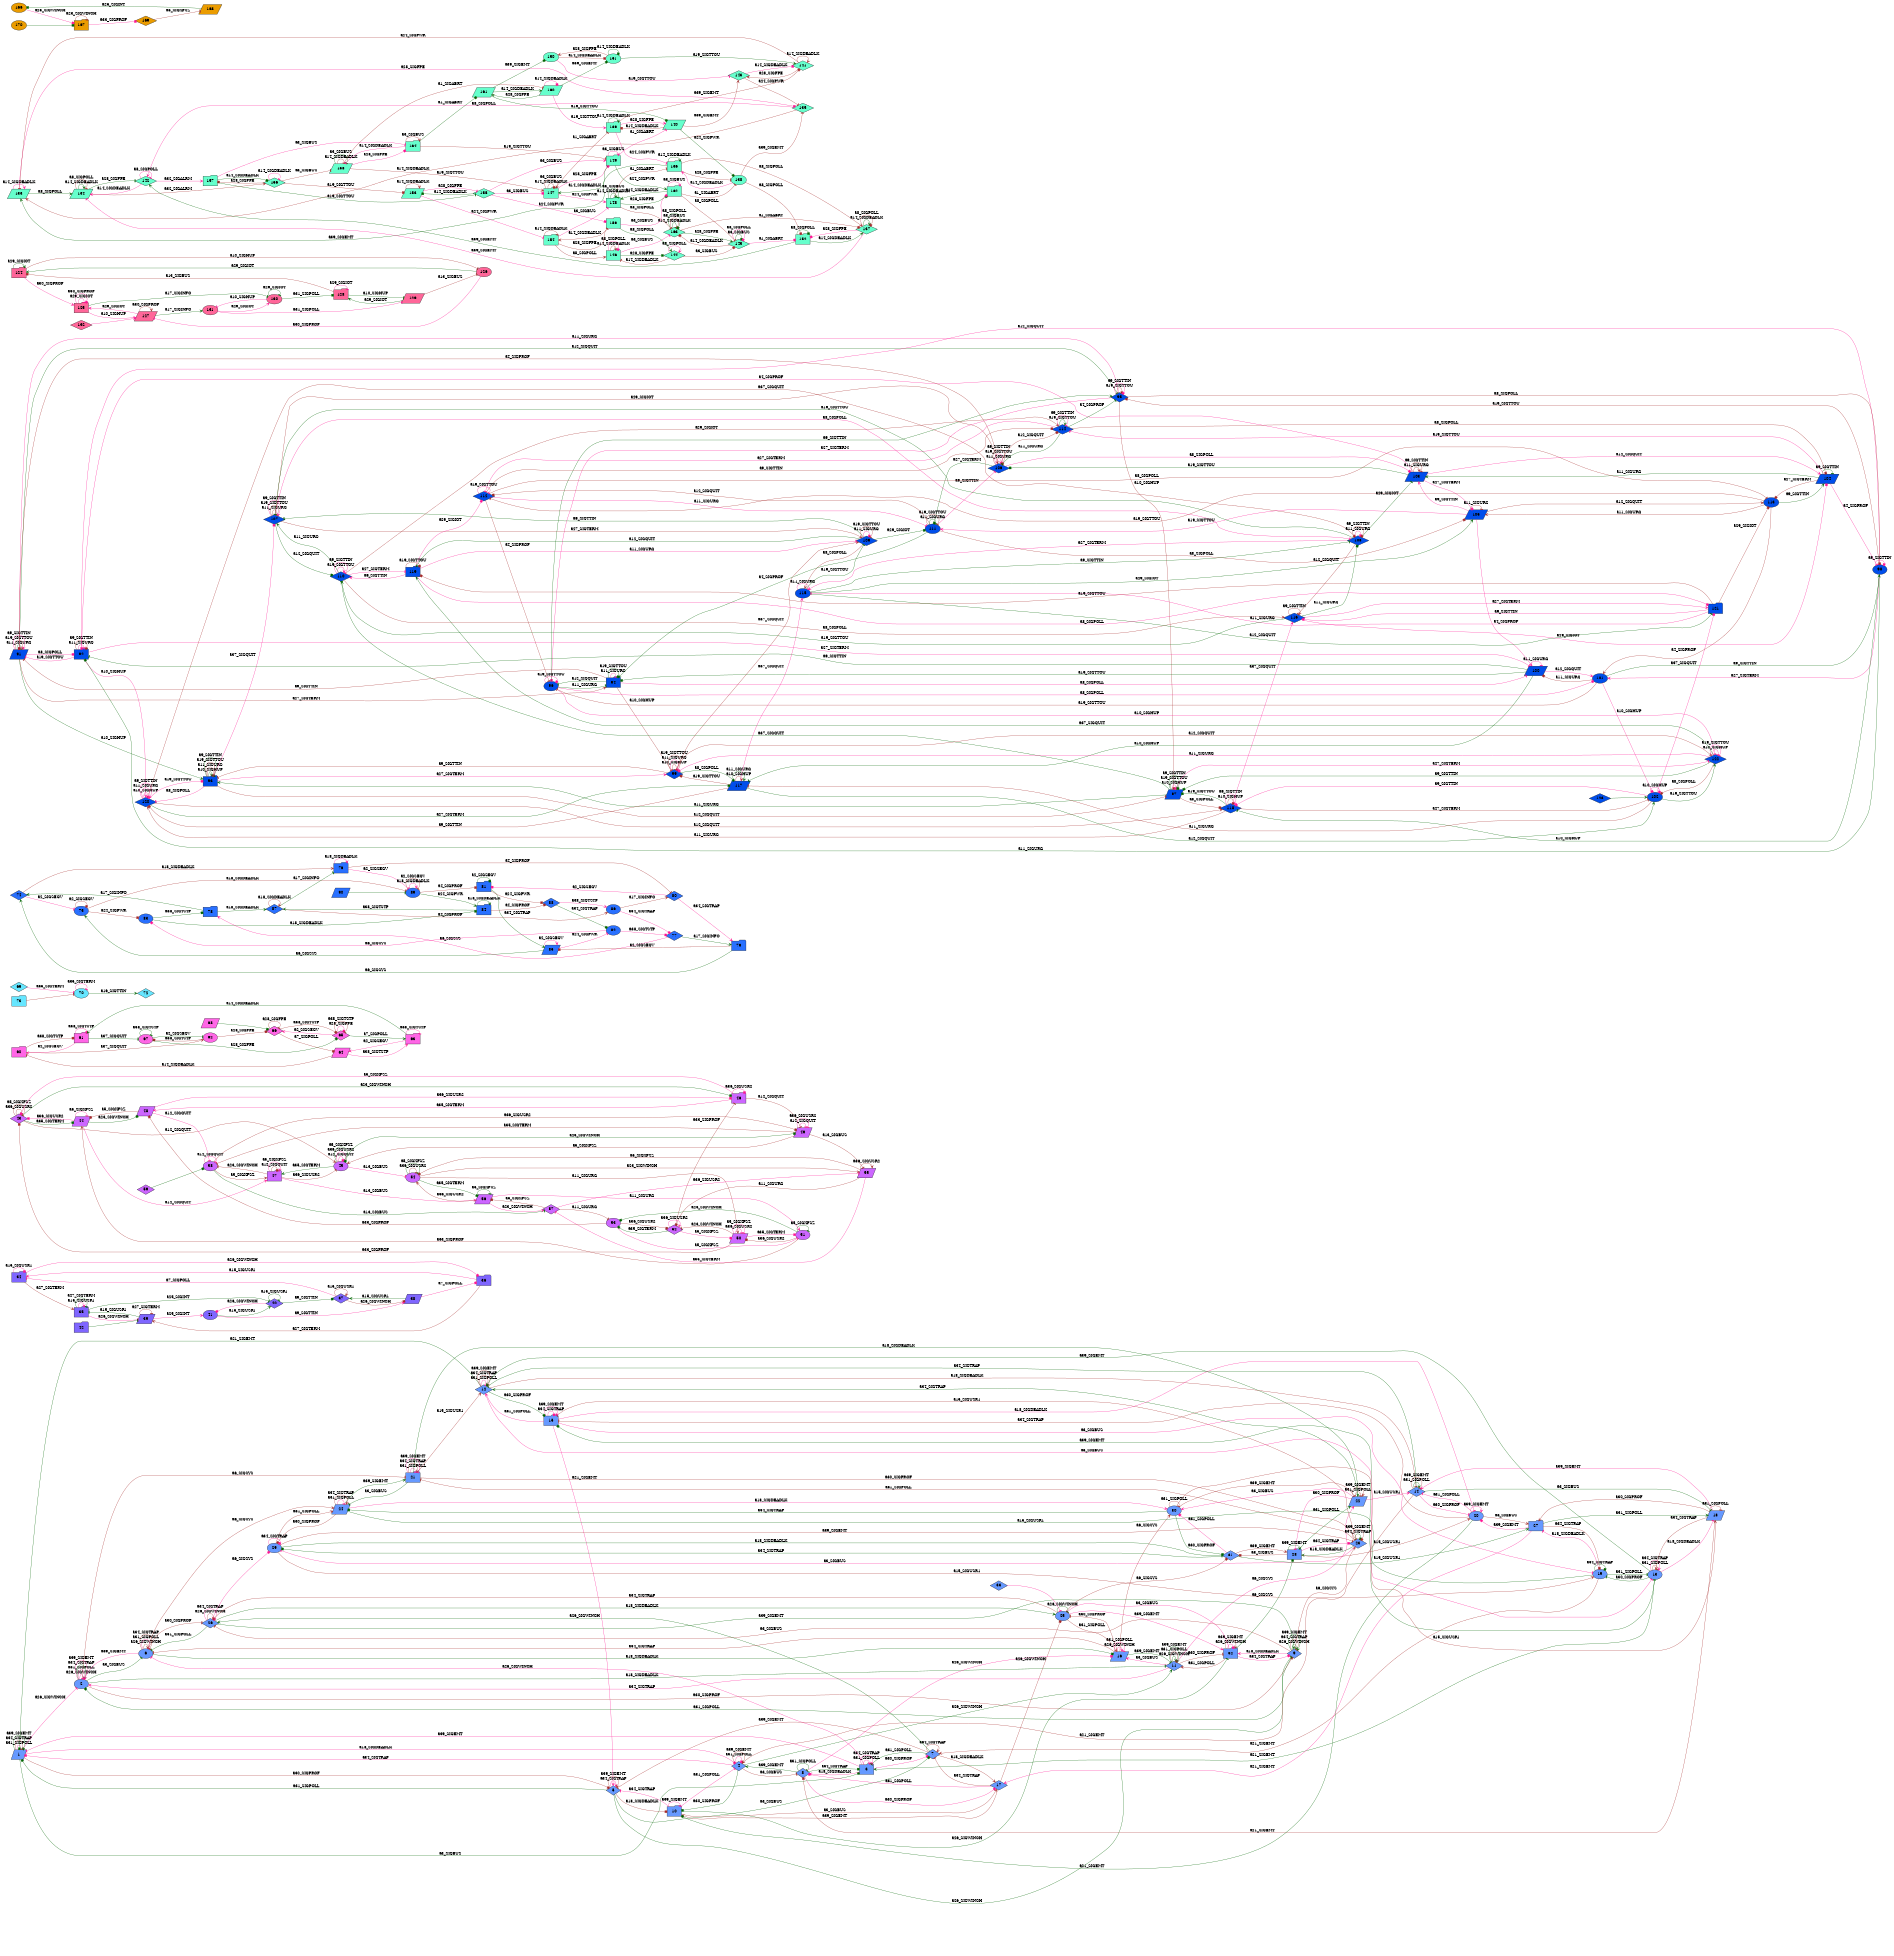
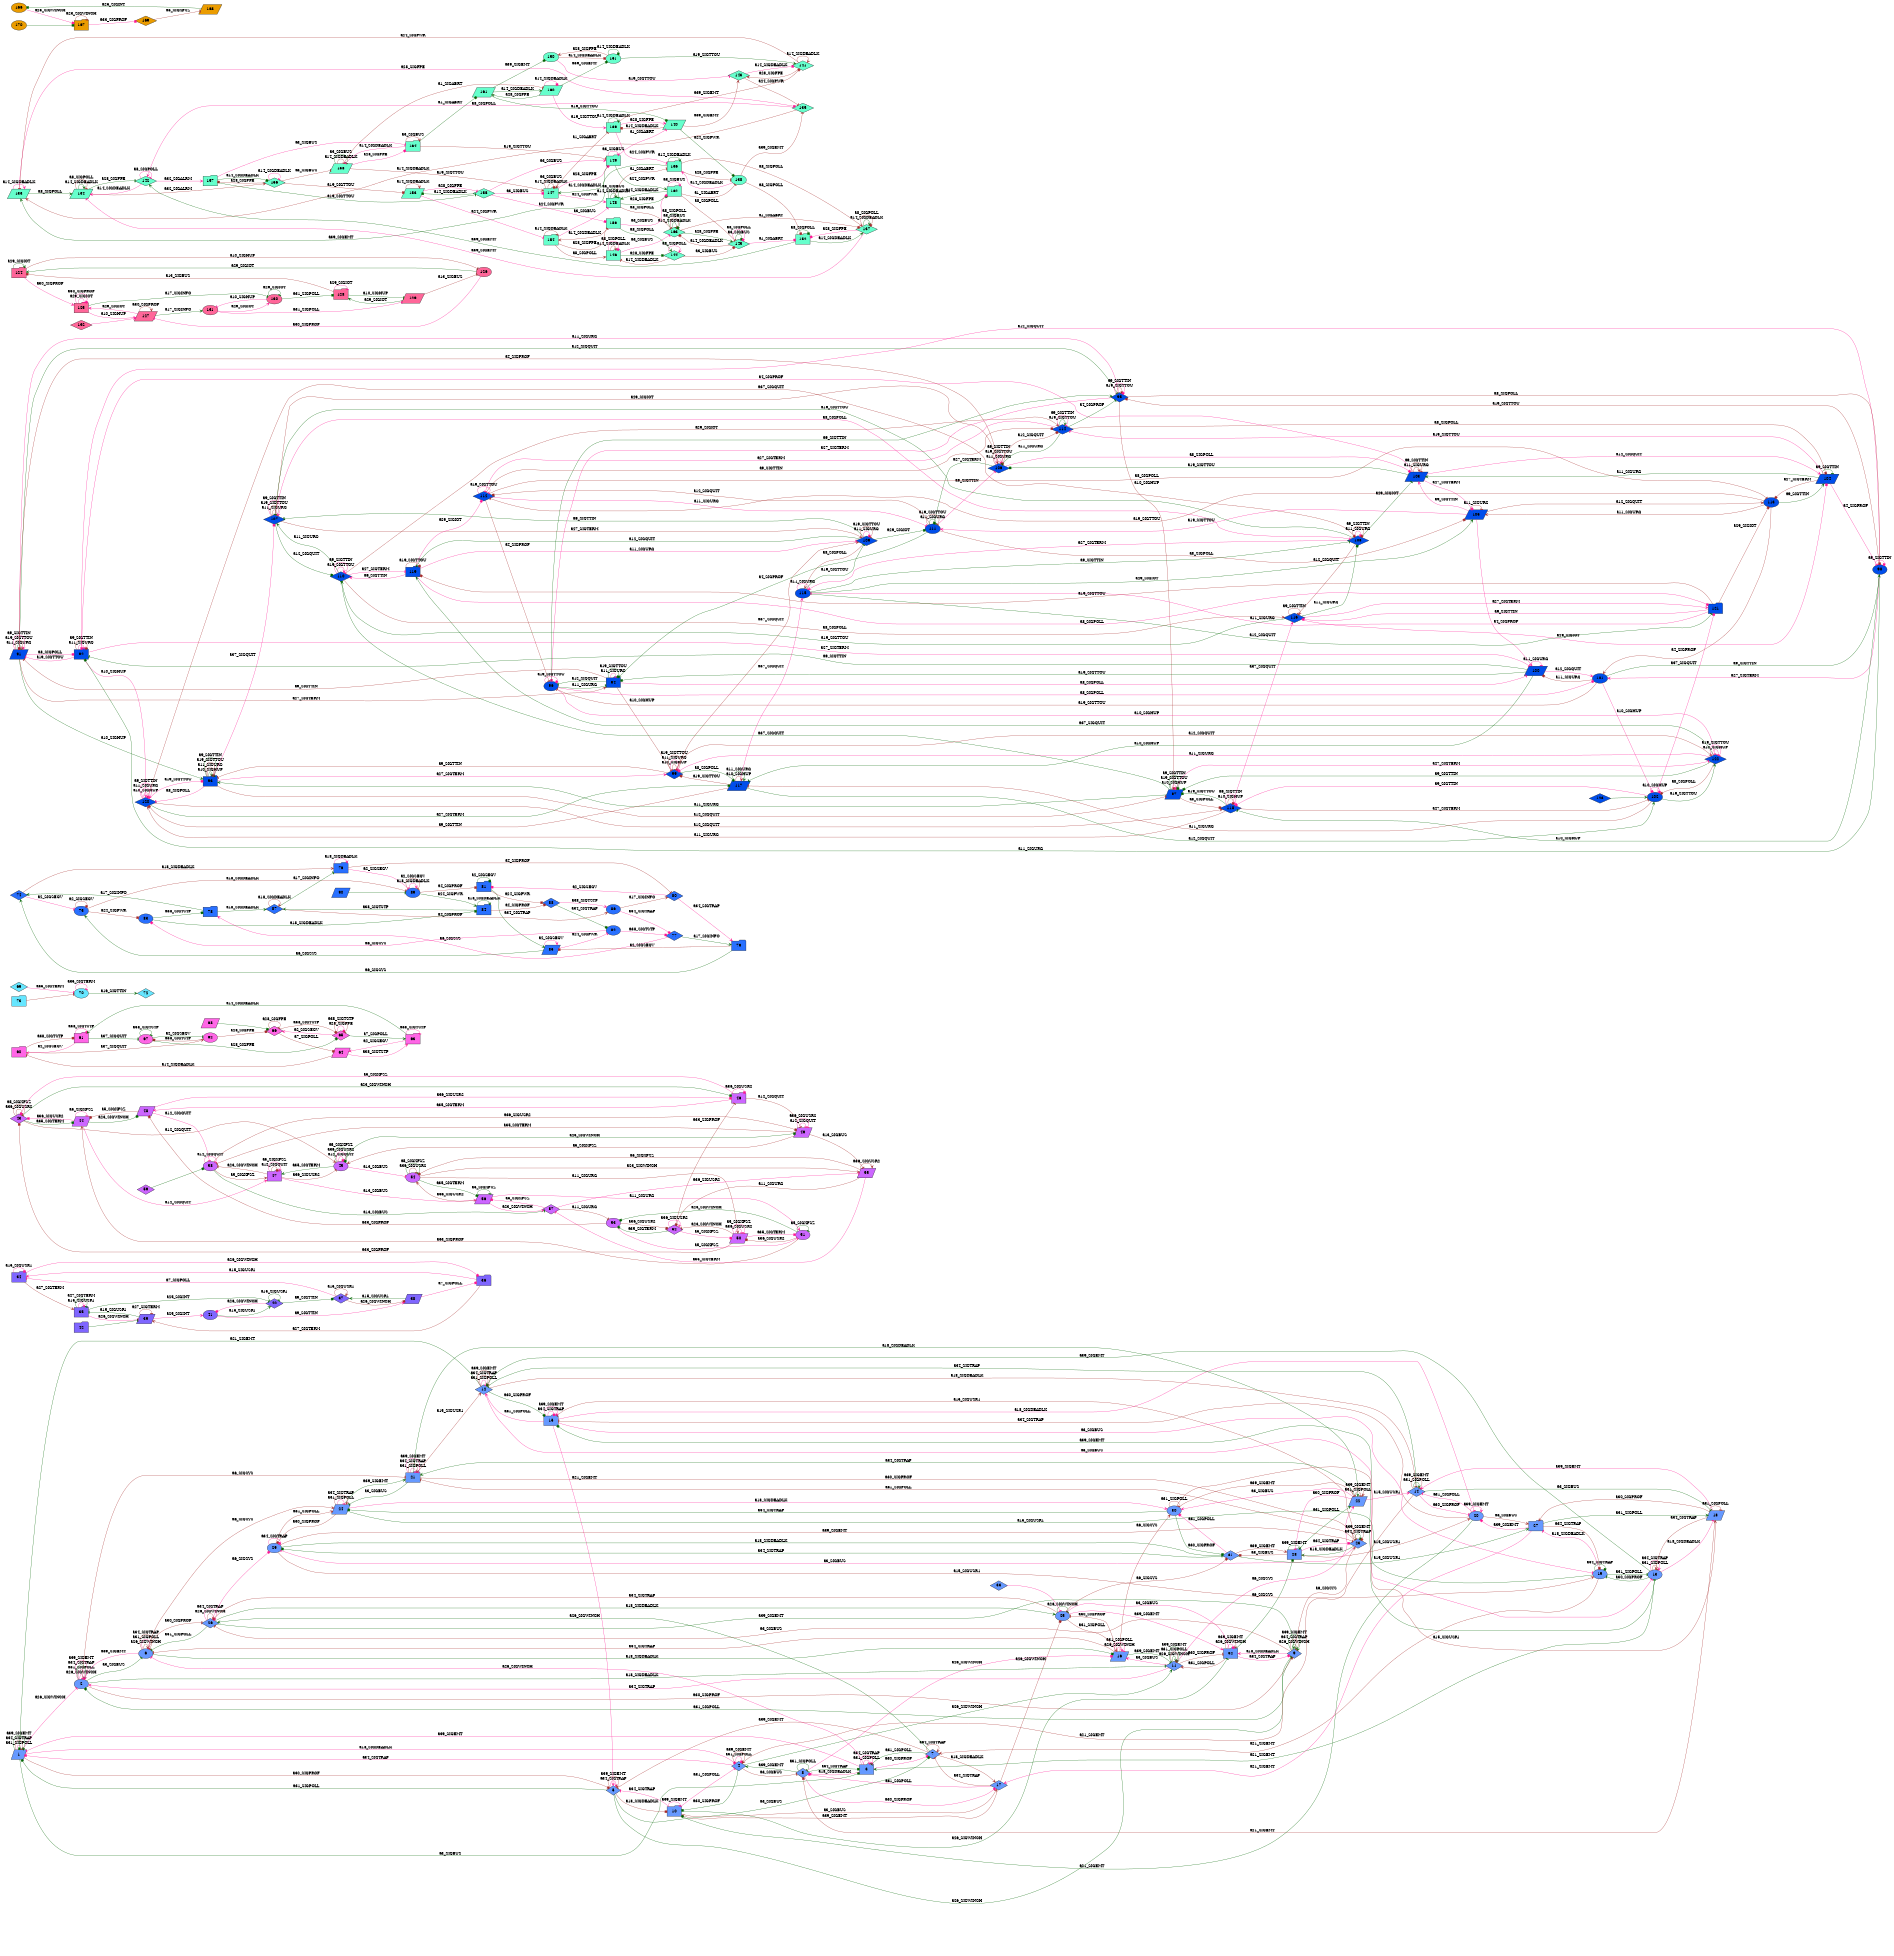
edge "57" -> "56": color brown -> deeppink
edge "22" -> "12": now "22" -> "21"
